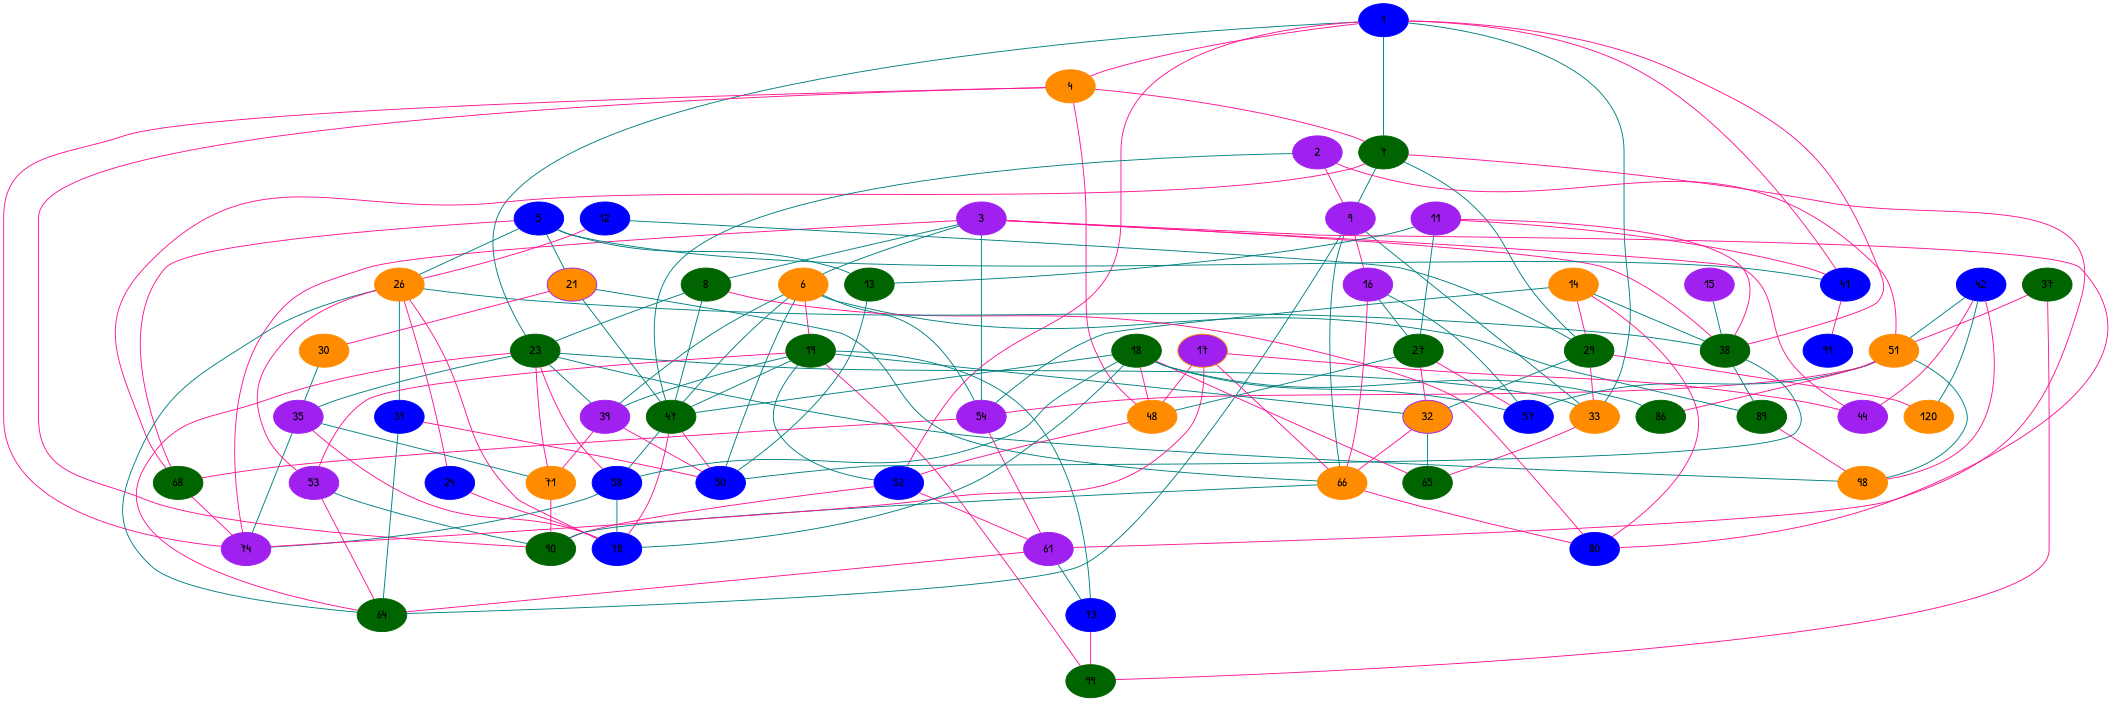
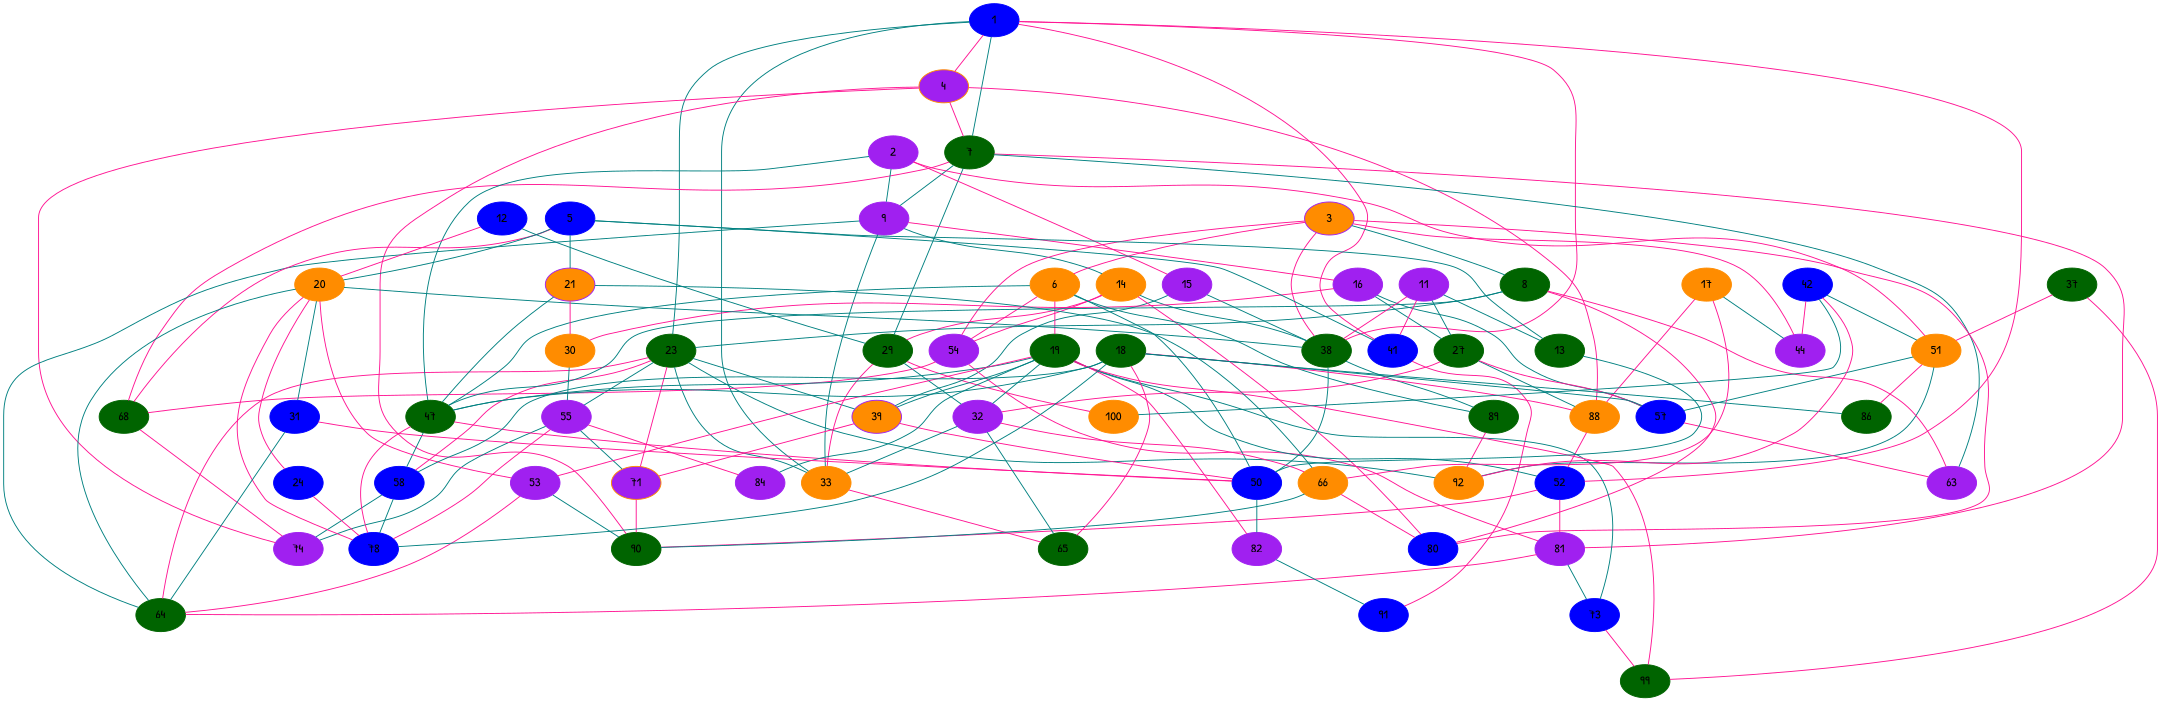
node "4": fillcolor darkorange -> purple
edge "2" -- "9": color deeppink -> teal
edge "2" -- "15": added
node "3": fillcolor purple -> darkorange
edge "3" -- "74": removed
edge "3" -- "6": color teal -> deeppink
node "26": label "26" -> "20"
edge "3" -- "54": color teal -> deeppink
edge "14" -- "54": color teal -> deeppink
edge "6" -- "54": color teal -> deeppink
edge "6" -- "39": now "15" -- "39"
edge "9" -- "66": now "9" -- "14"
node "17": fillcolor purple -> darkorange
edge "16" -- "66": now "16" -- "30"
edge "17" -- "44": color deeppink -> teal
edge "51" -- "54": removed
node "35": label "35" -> "55"
node "39": fillcolor purple -> darkorange
node "48": label "48" -> "88"
node "32": fillcolor darkorange -> purple
node "120": label "120" -> "100"
edge "32" -- "33": added
node "71": fillcolor darkorange -> purple
node "84": added
node "98": label "98" -> "92"
node "63": added
edge "17" -- "74": removed
node "61": label "61" -> "81"
node "82": added
